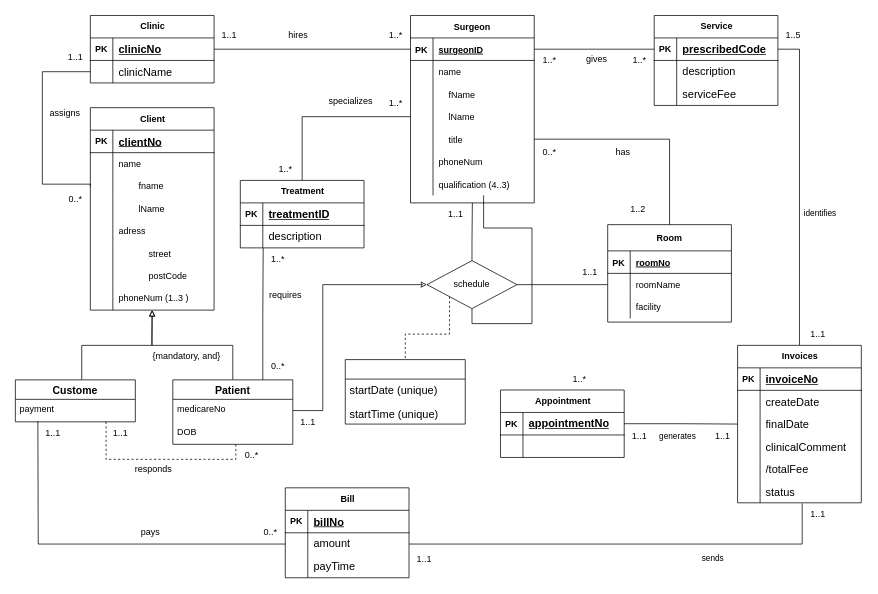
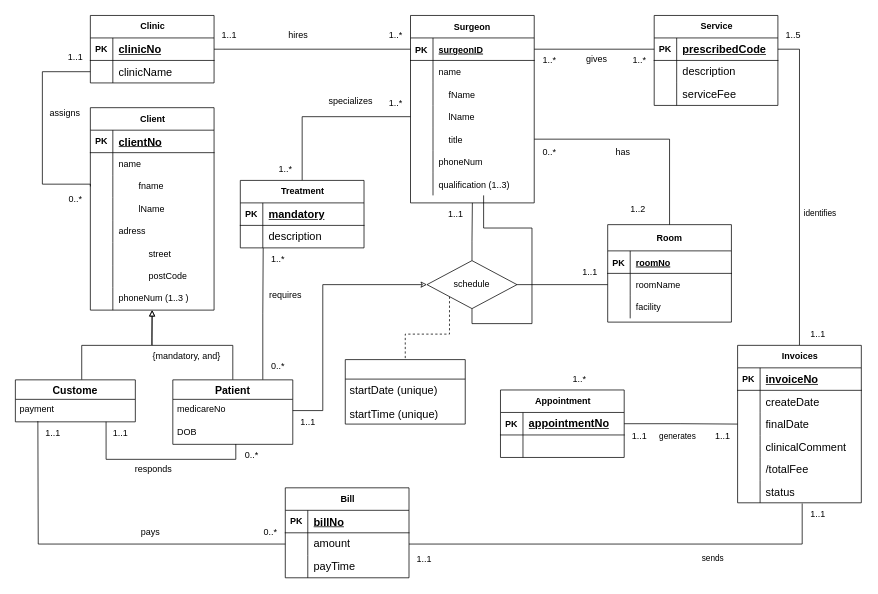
node "qualification (4..3)": label "qualification (4..3)" -> "qualification (1..3)"
node "treatmentID": label "treatmentID" -> "mandatory"
edge "payment" -- "DOB": style dashed -> solid
